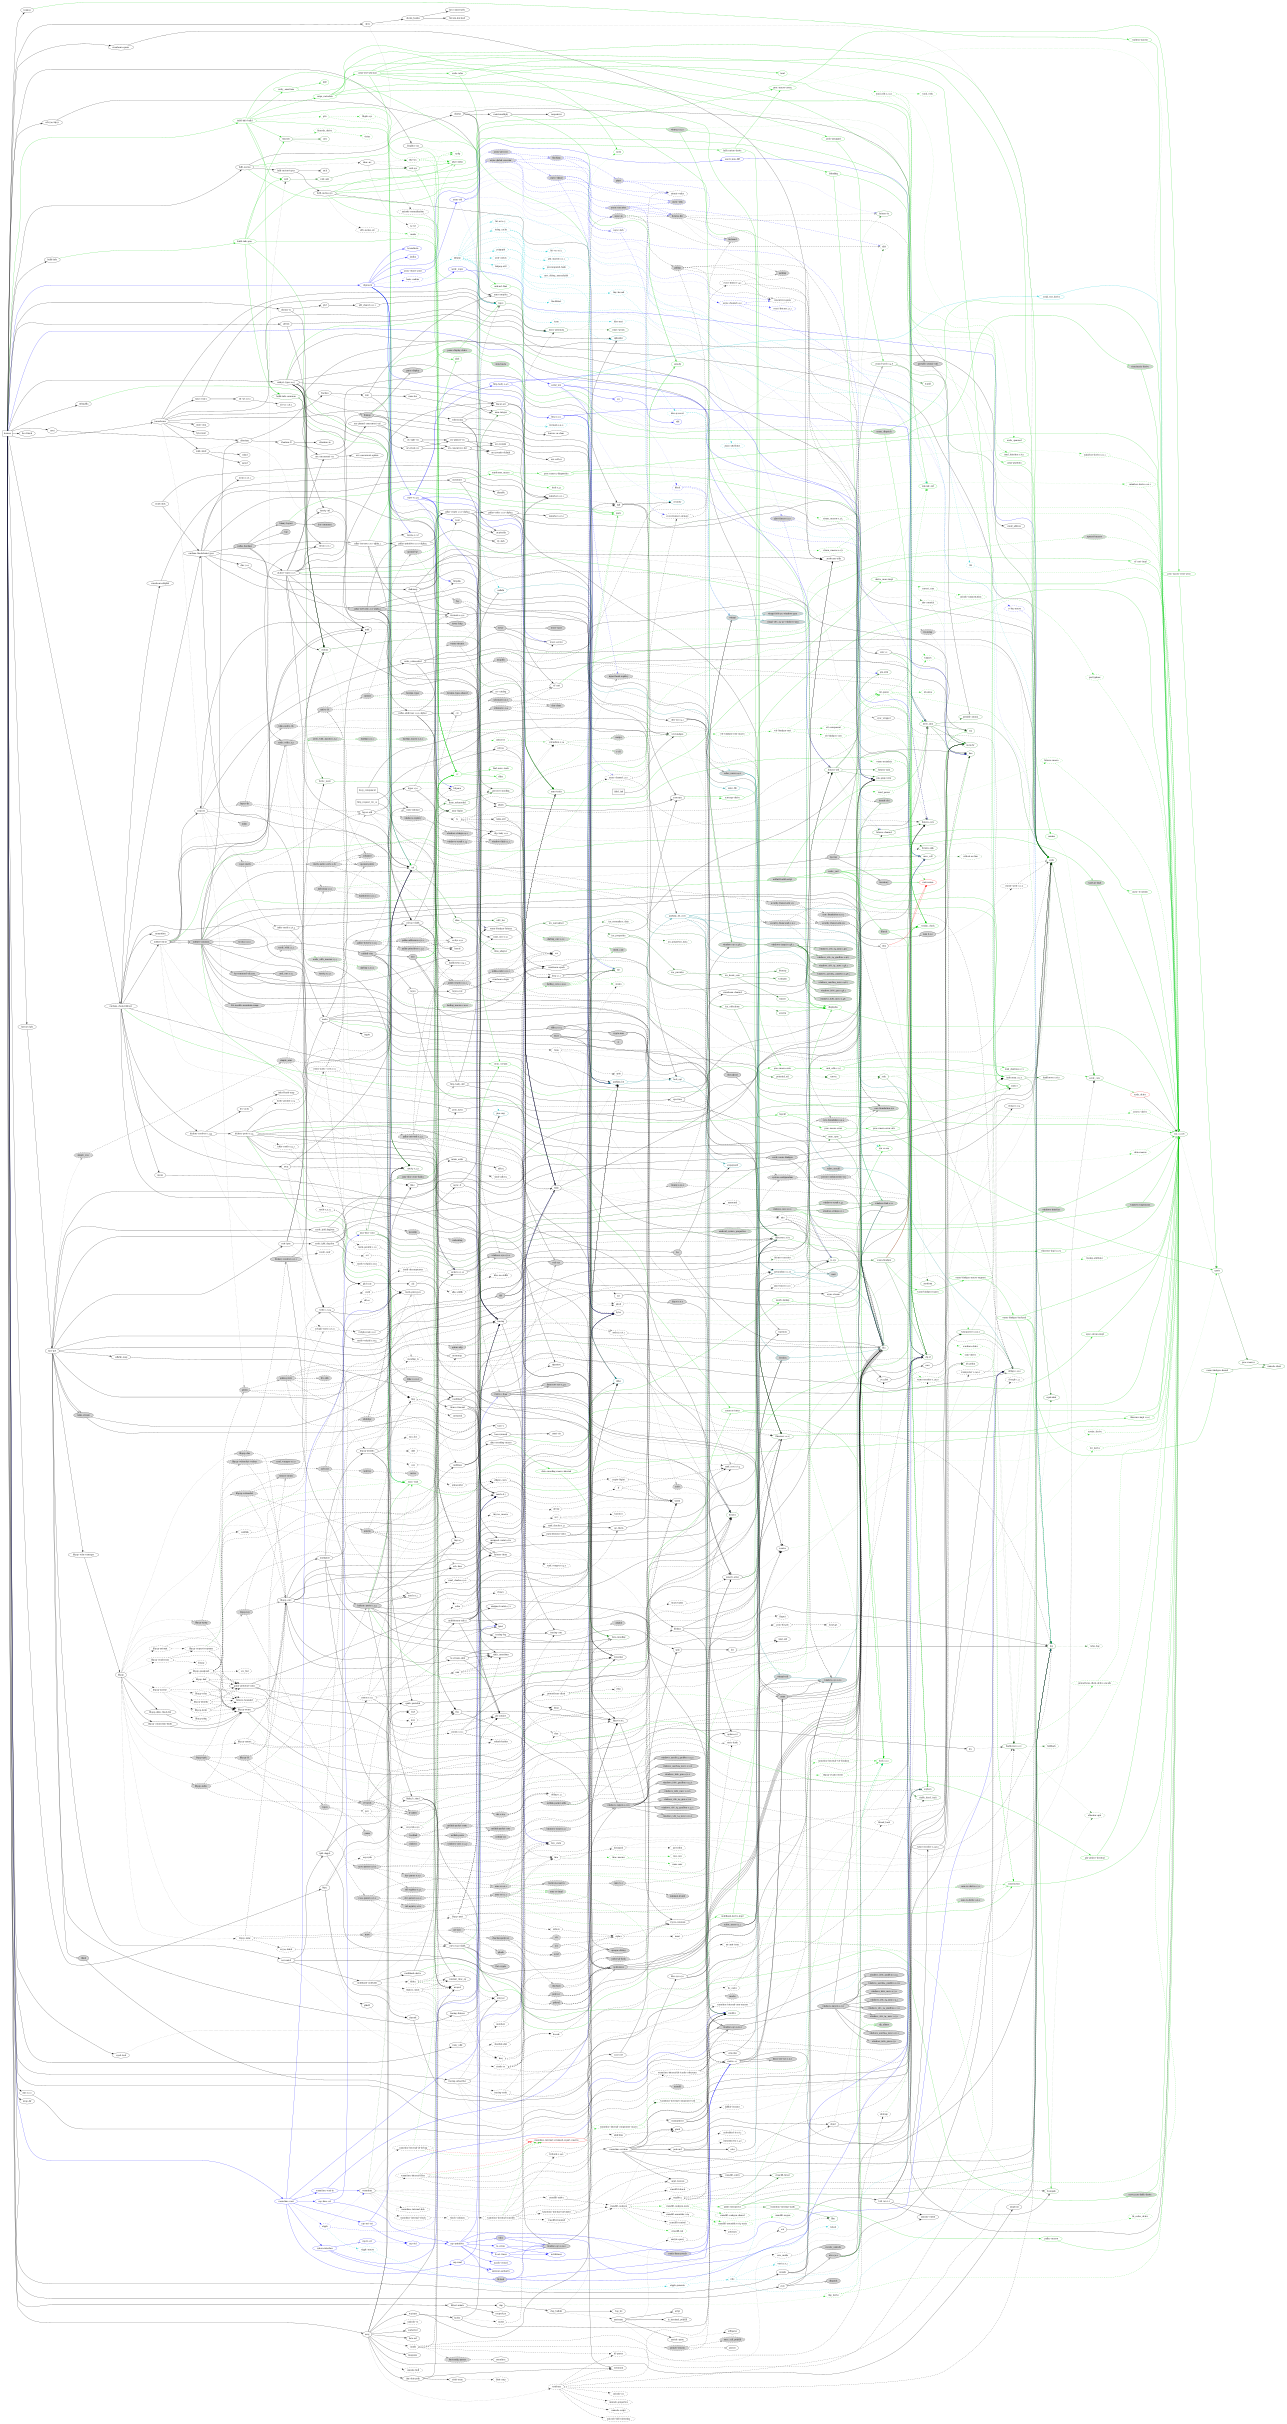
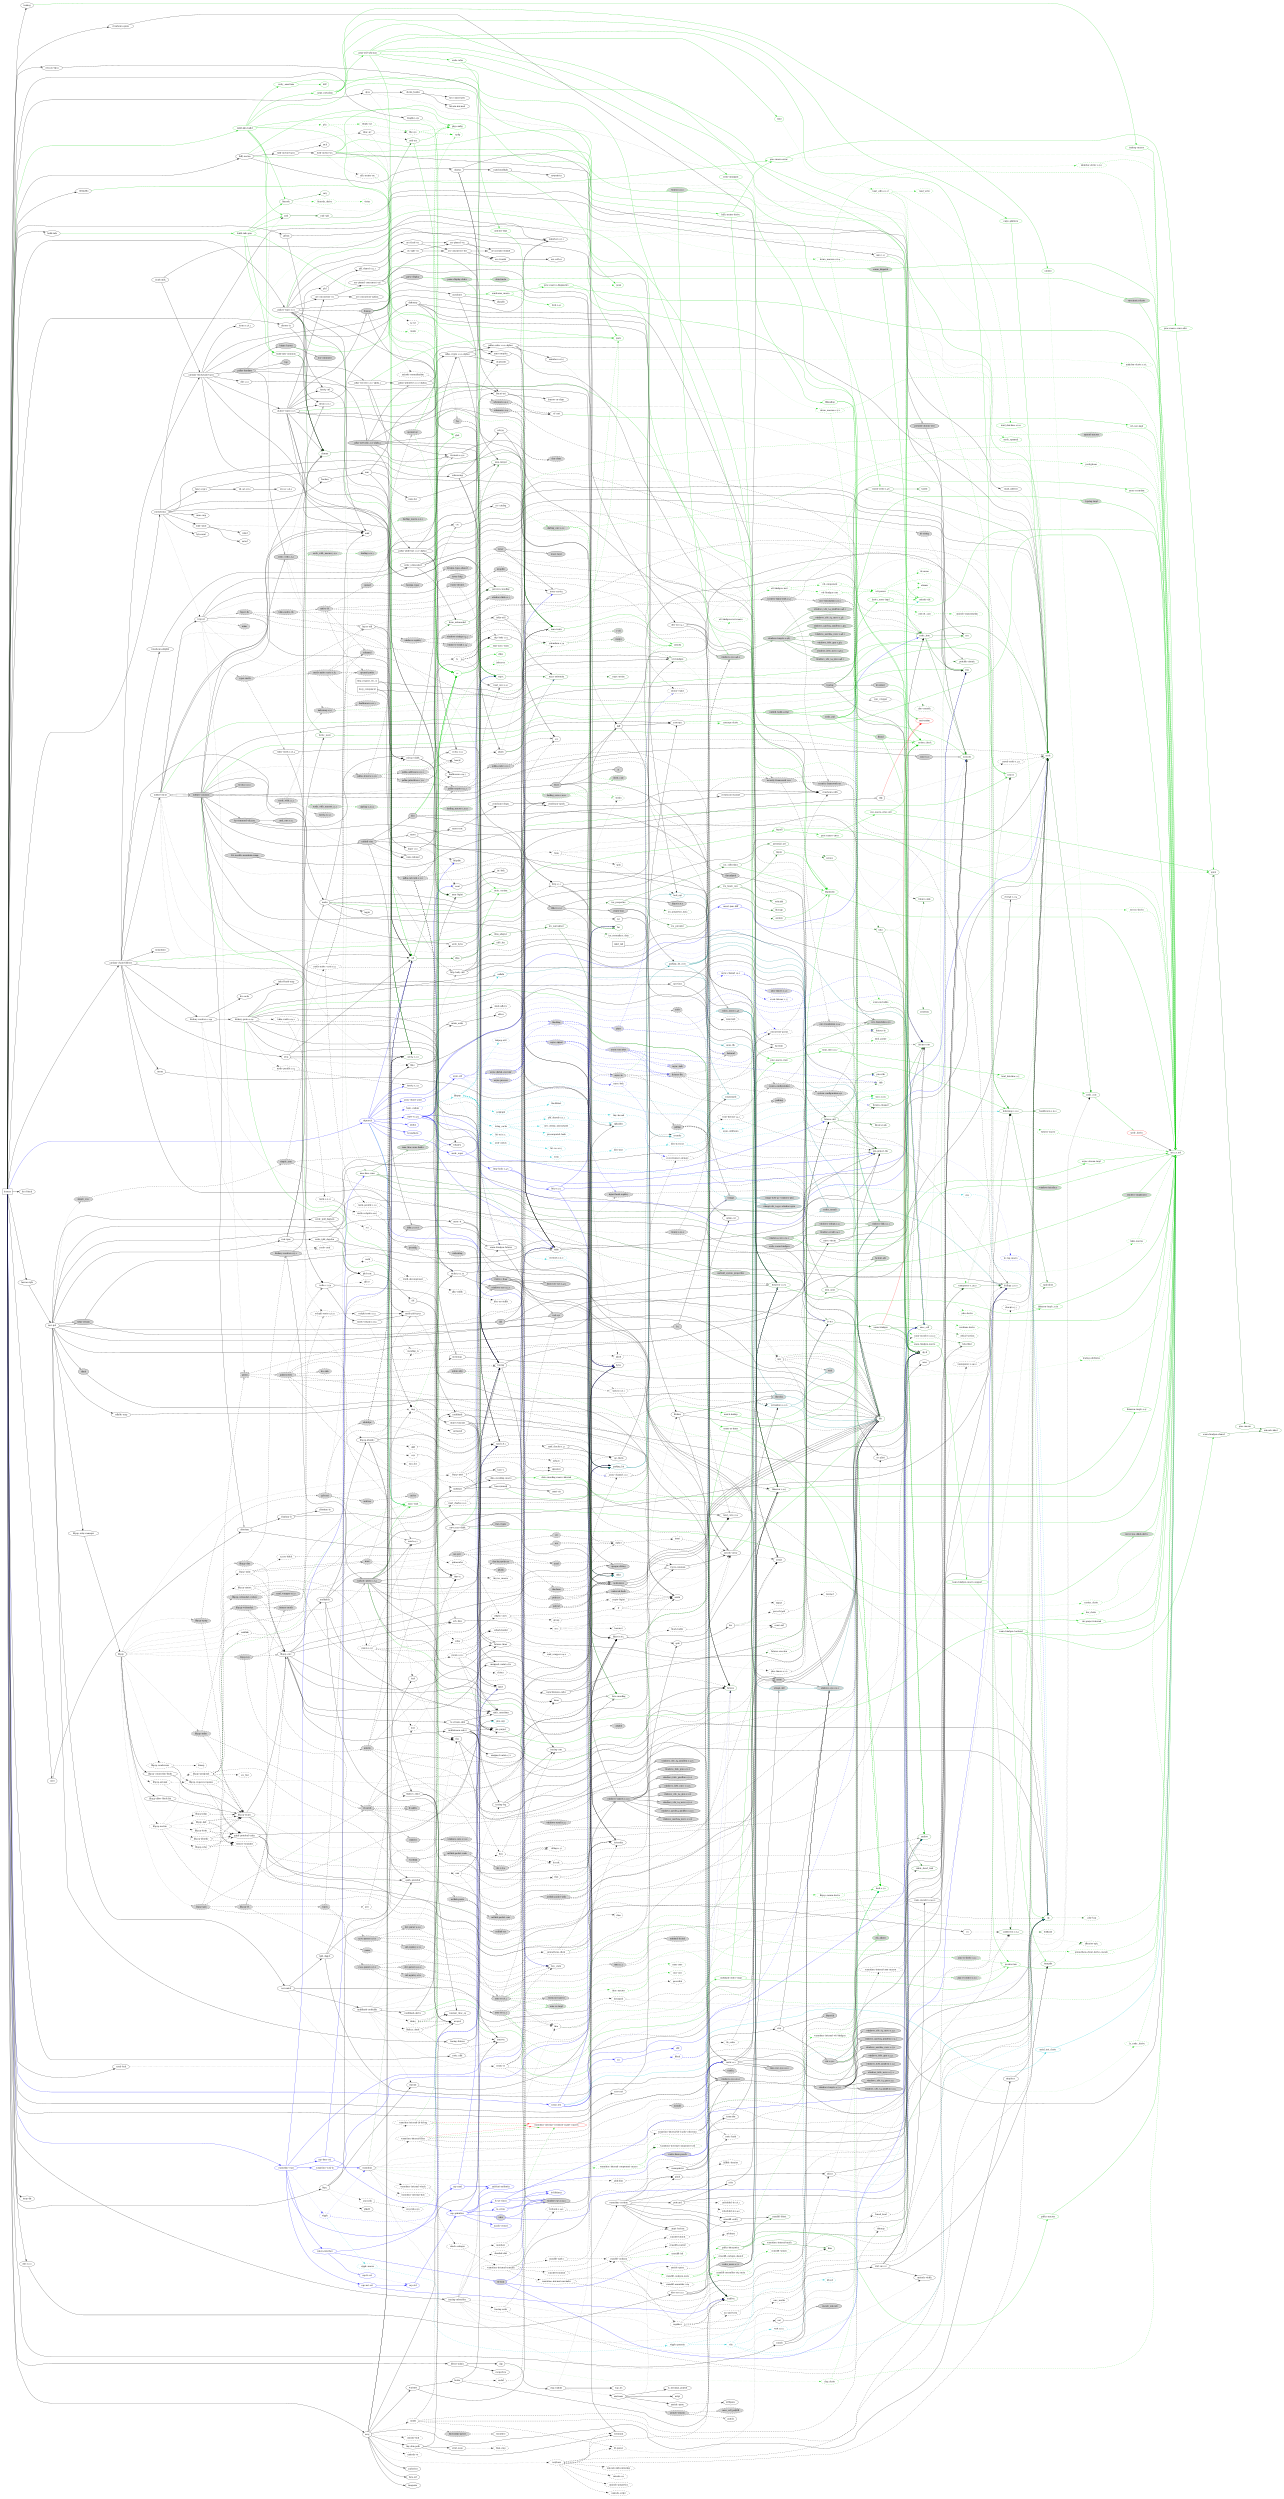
edge "async-signal" -> "atomic-waker": now "async-signal" -> "futures-lite"
node "quinn": shape ellipse -> box
